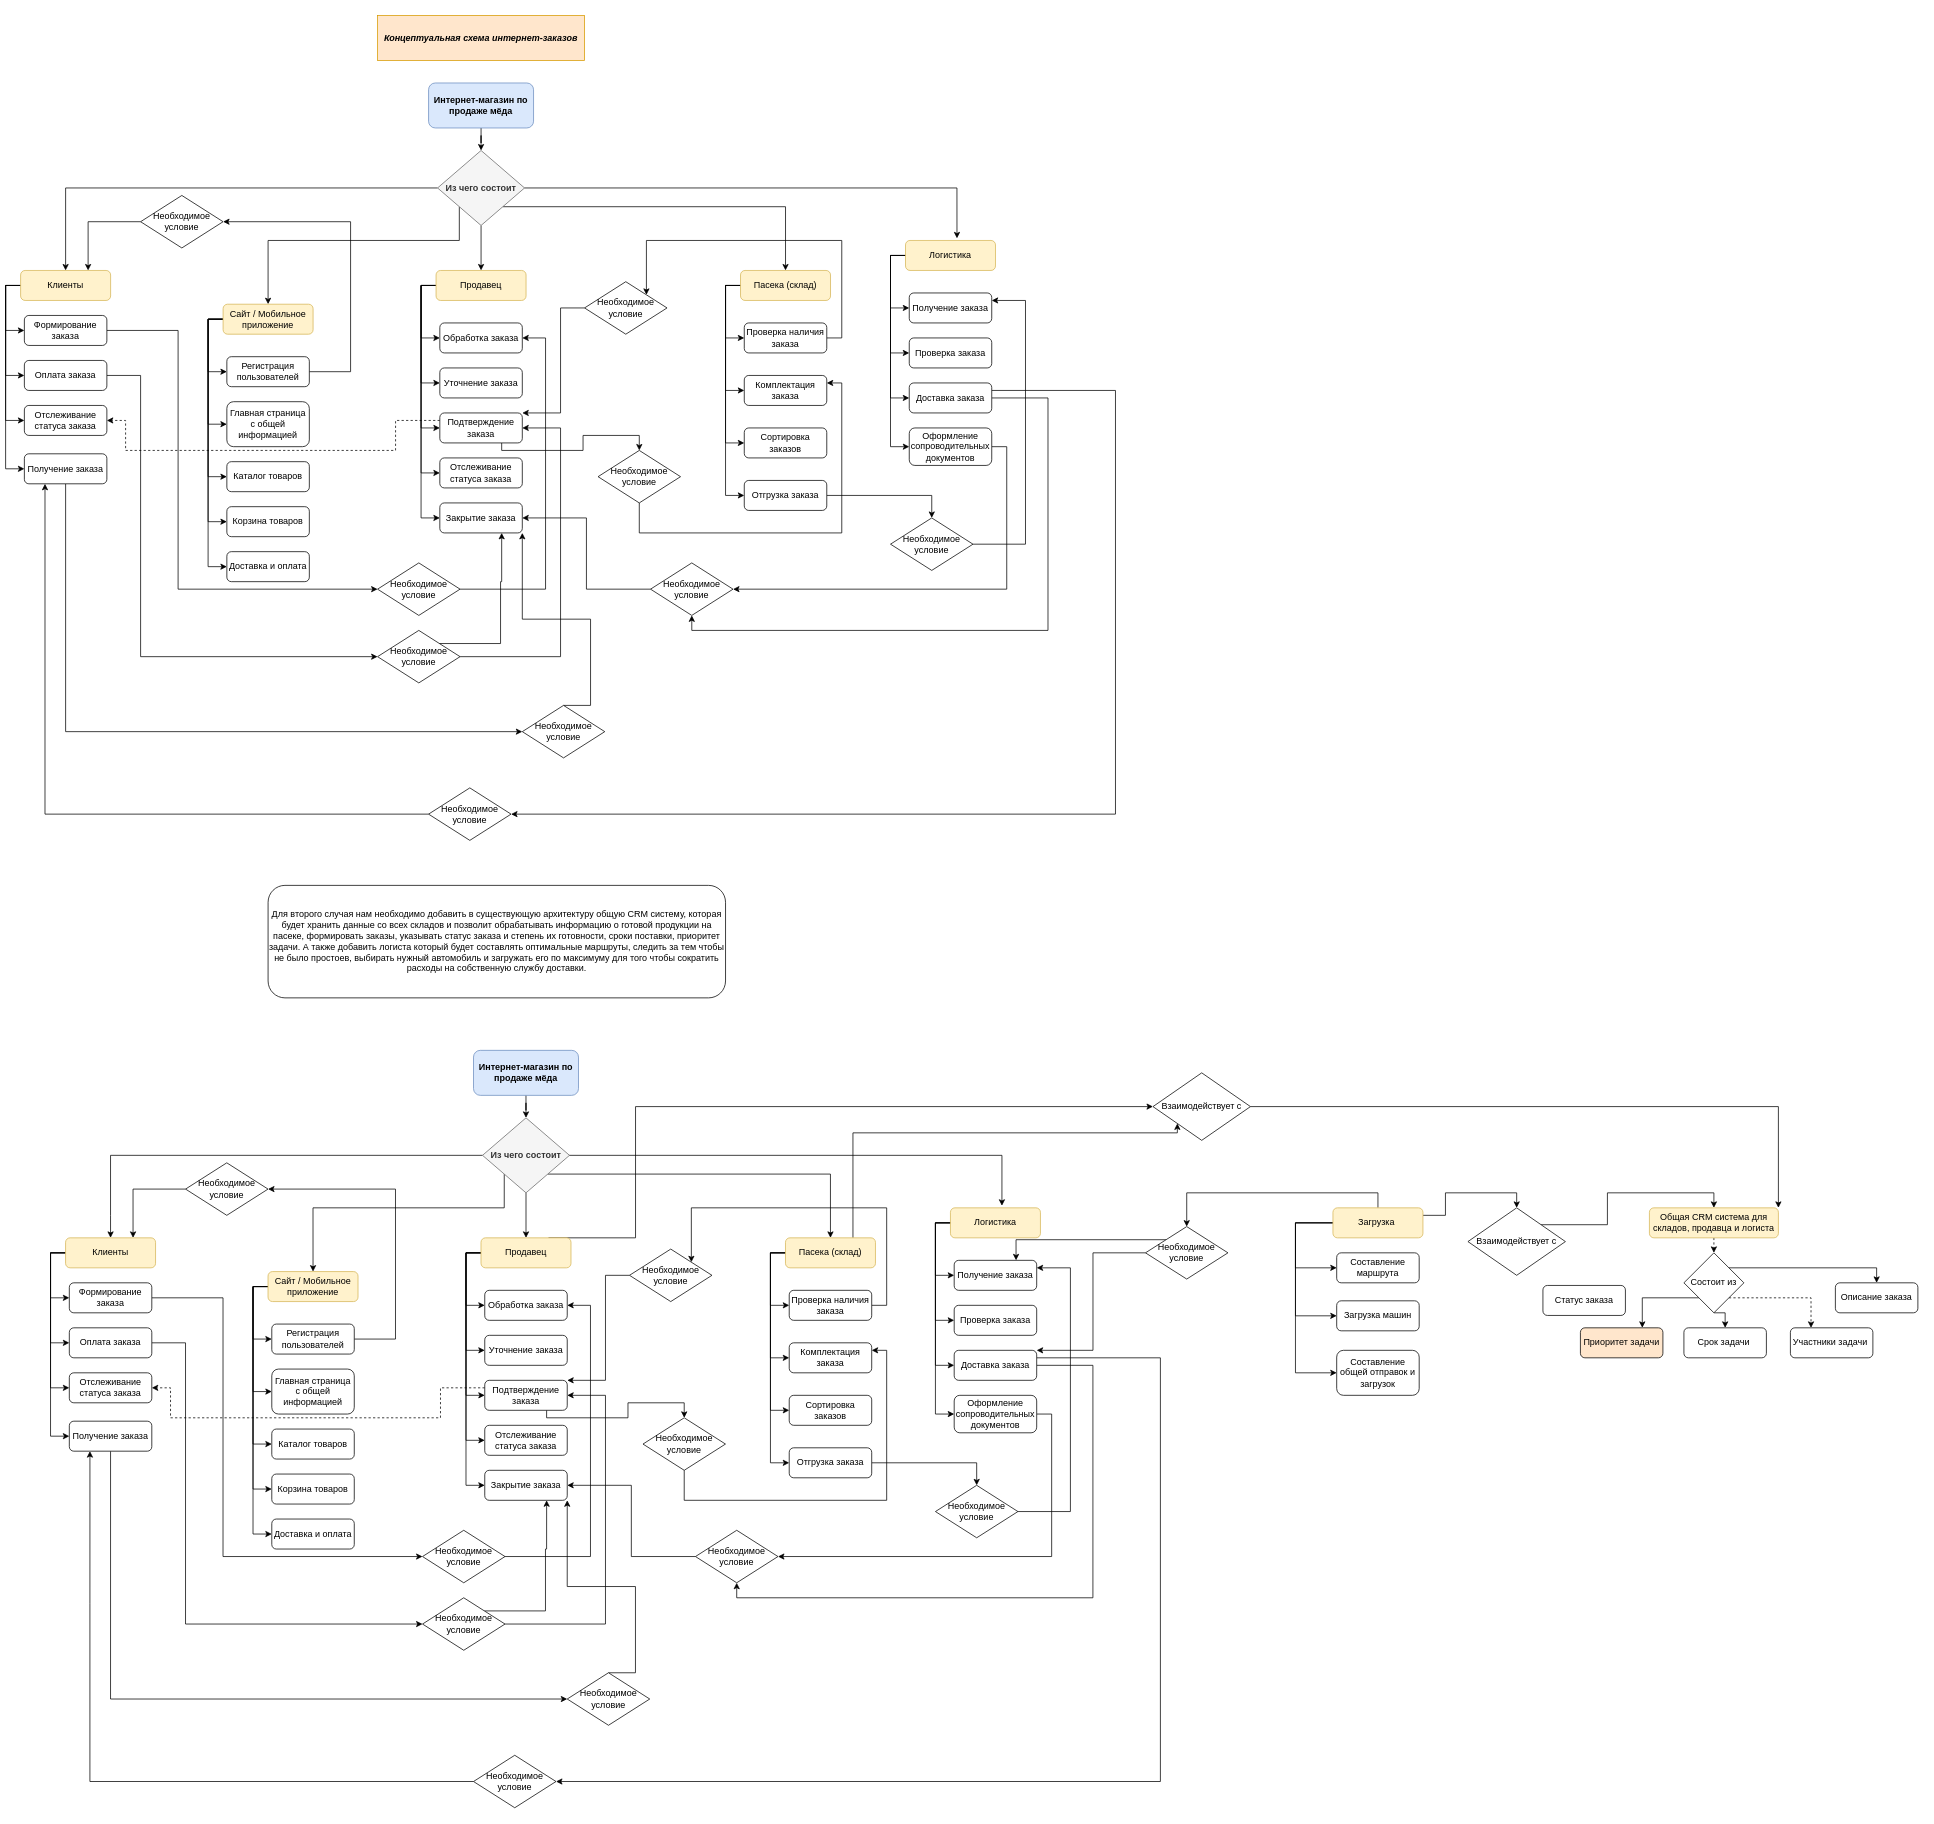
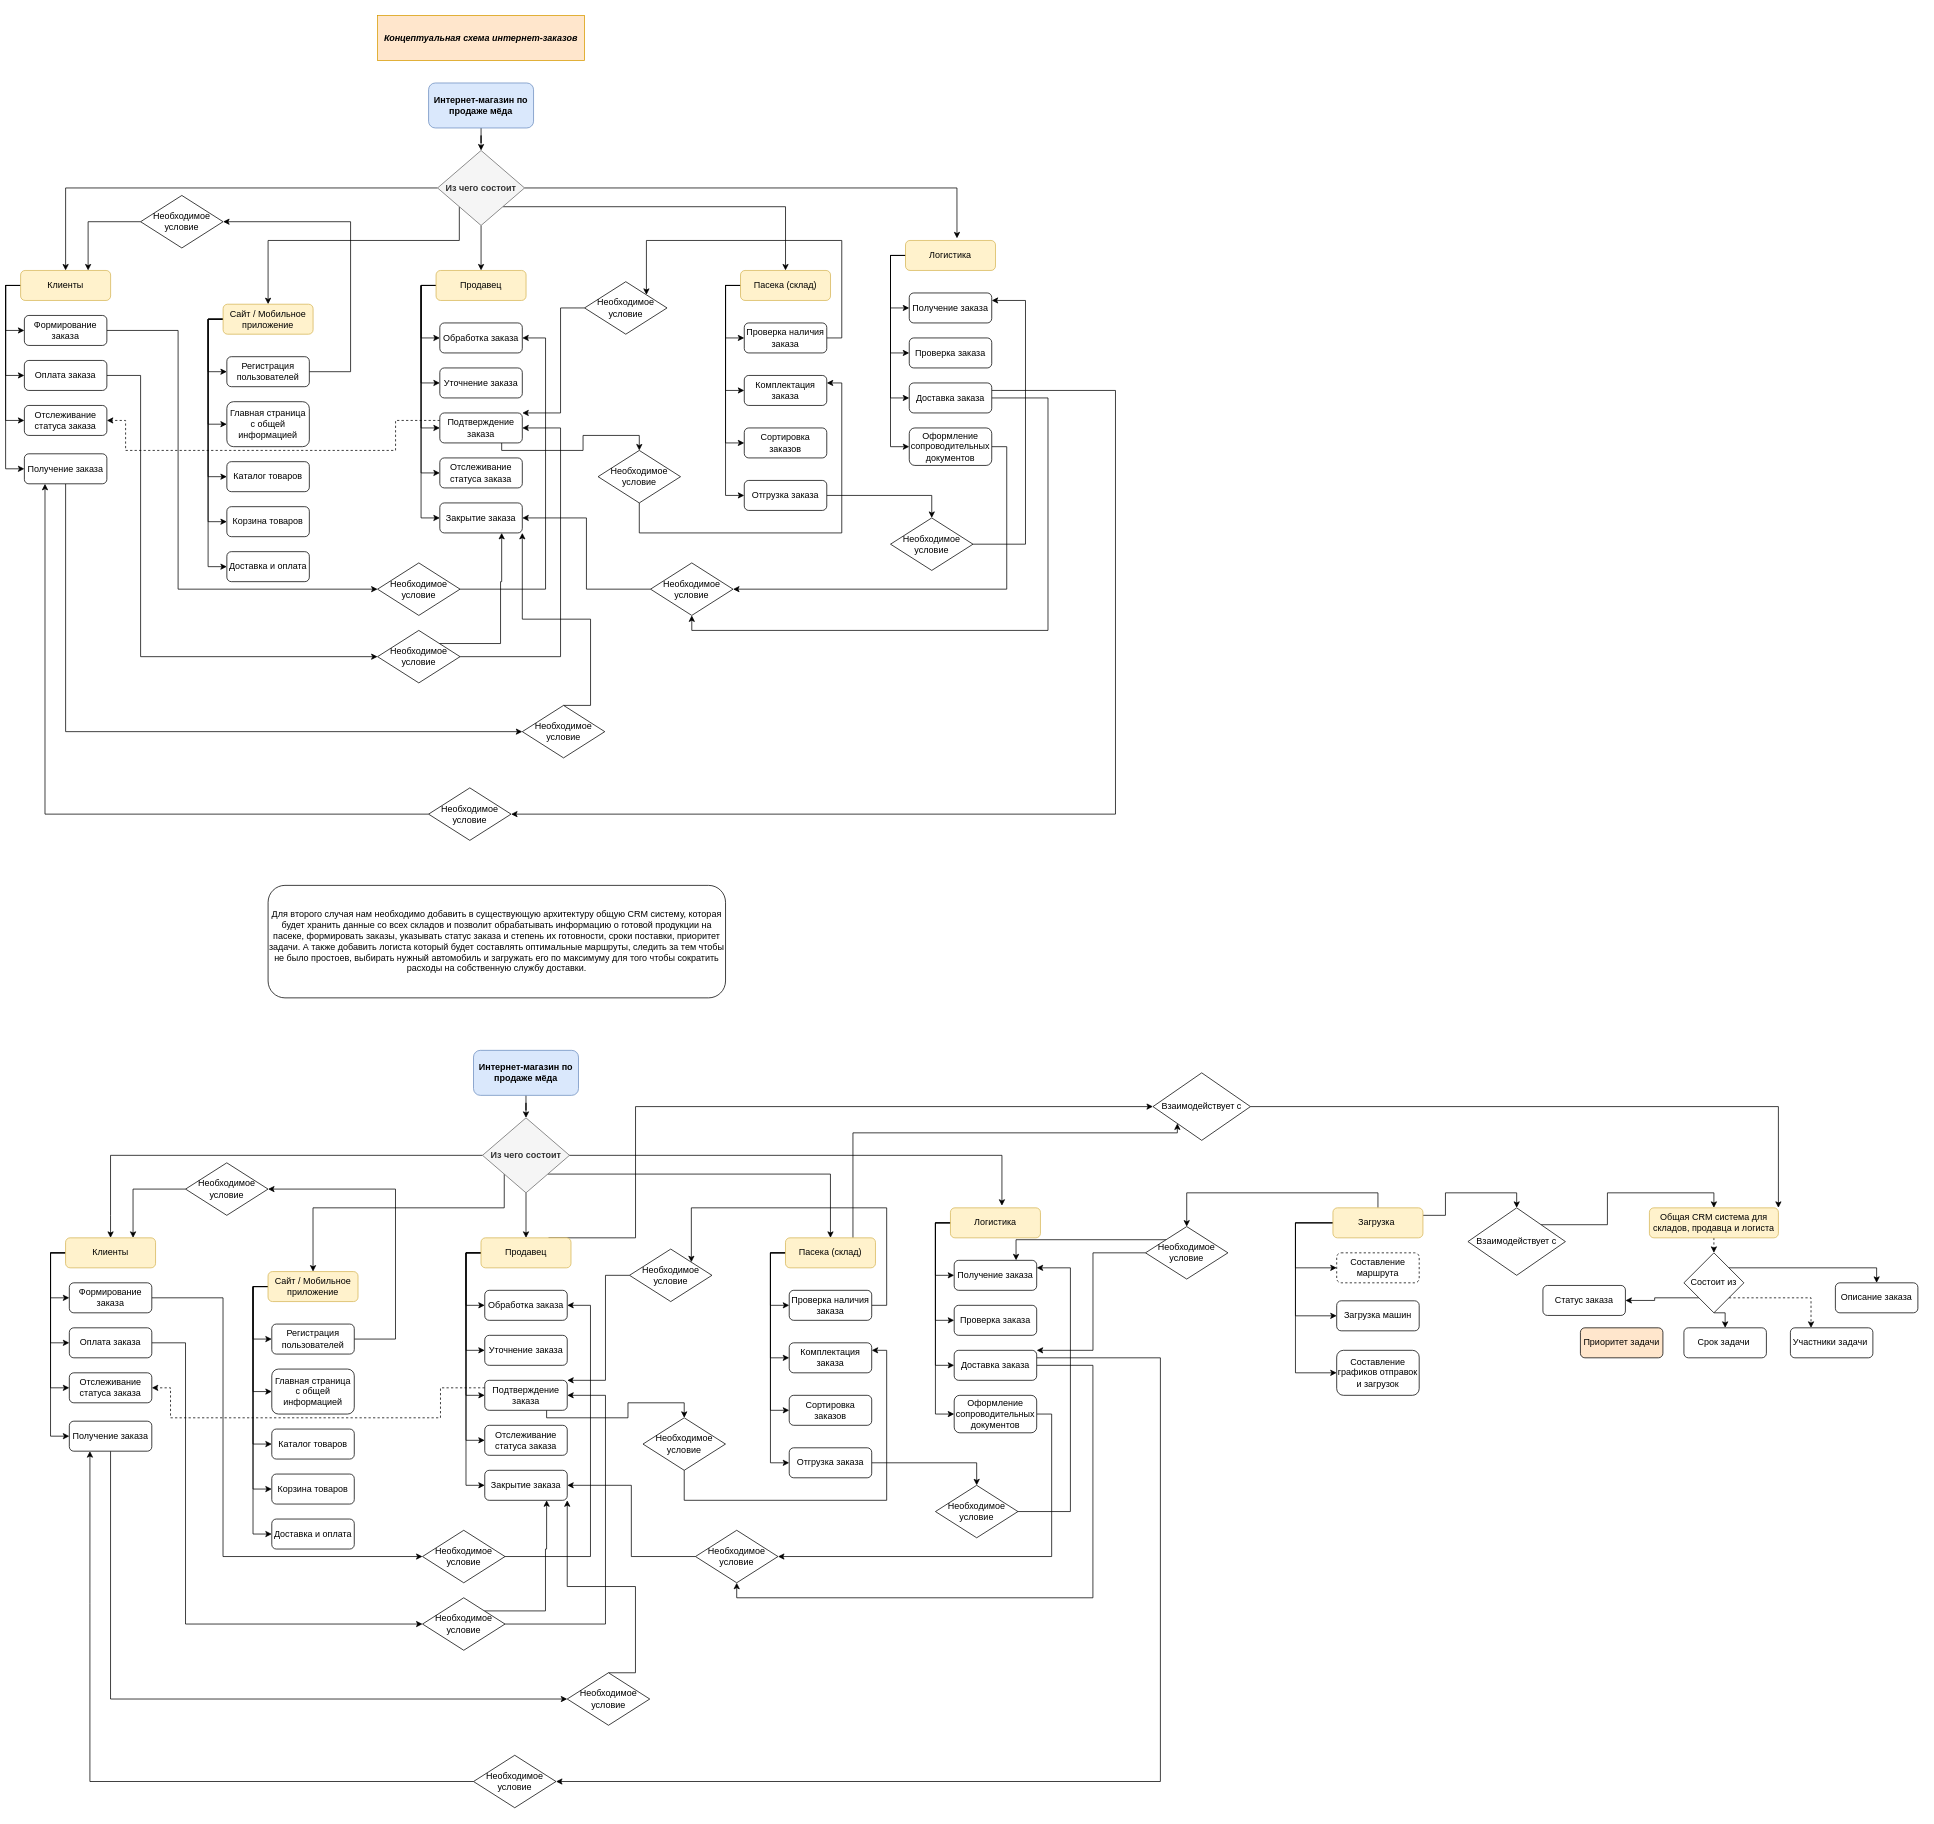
node "Составление маршрута": style solid -> dashed
edge "Состоит из" -> "Приоритет задачи": now "Состоит из" -> "Статус заказа"
node "Составление общей отправок и загрузок": label "Составление общей отправок и загрузок" -> "Составление графиков отправок и загрузок"
